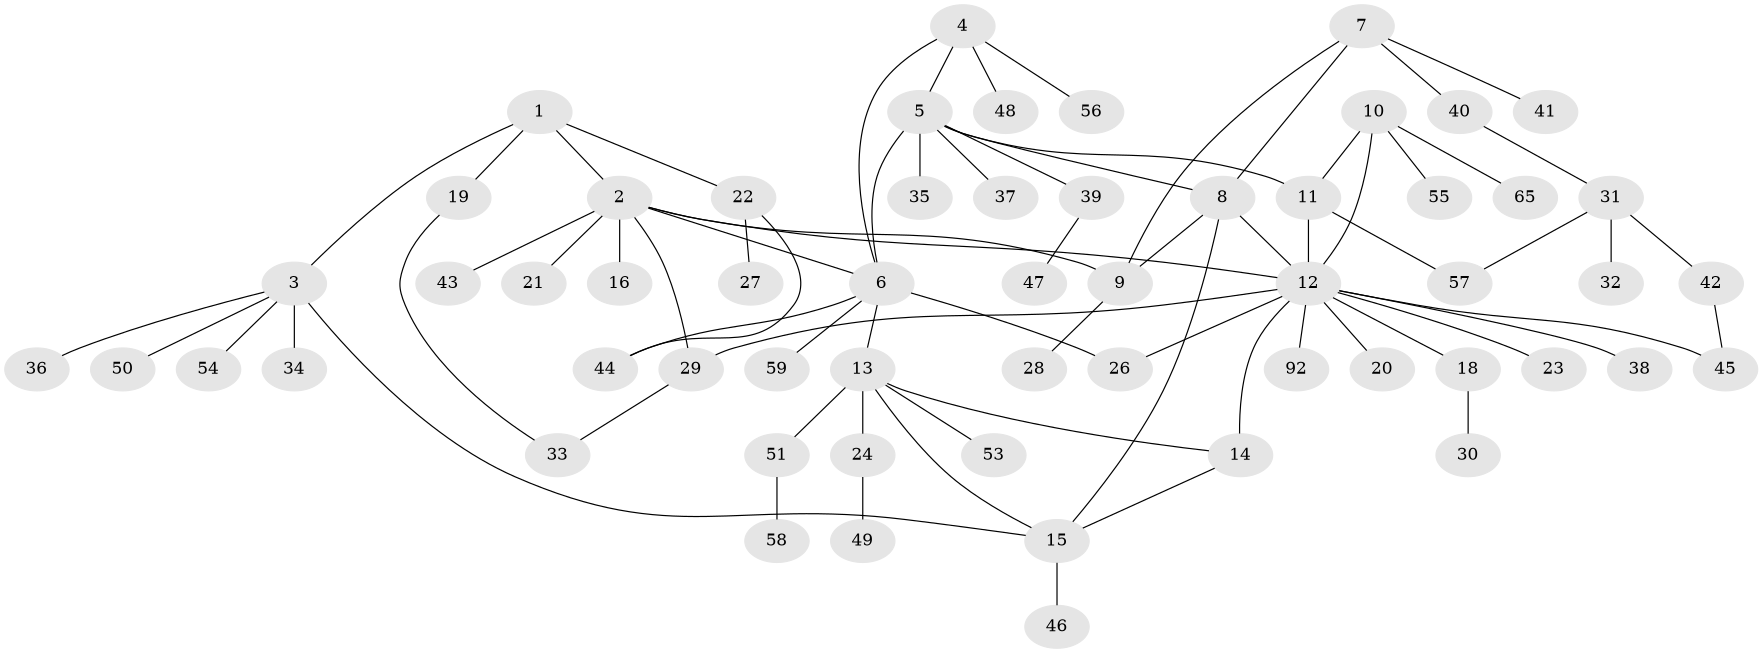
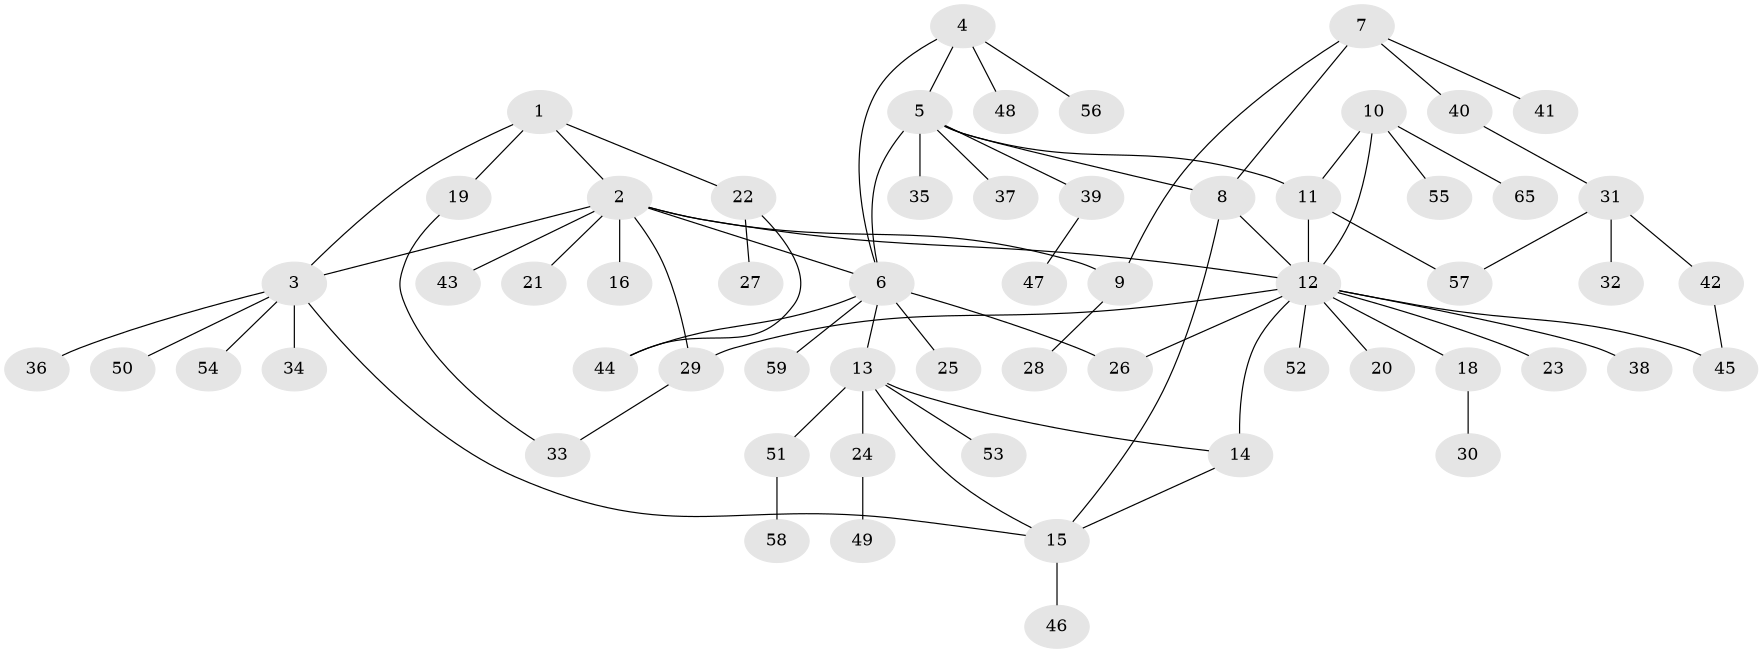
edge "2" -- "3": added
edge "8" -- "9": removed
node "25": added
node "92": label "92" -> "52"
